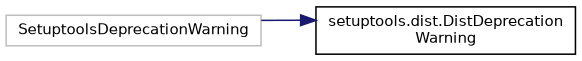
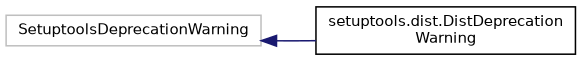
edge "SetuptoolsDeprecationWarning" -> "setuptools.dist.DistDeprecation Warning": reversed
